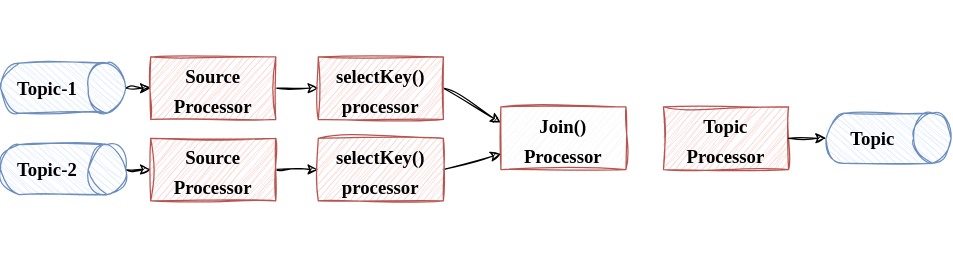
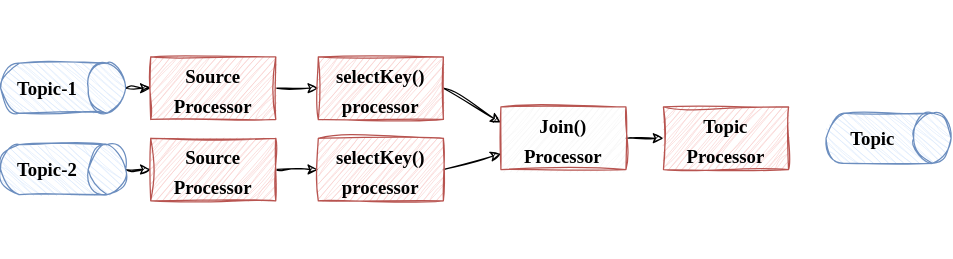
edge "Join() Processor" -> "Topic Processor": added
edge "Topic Processor" -> "Topic": removed
